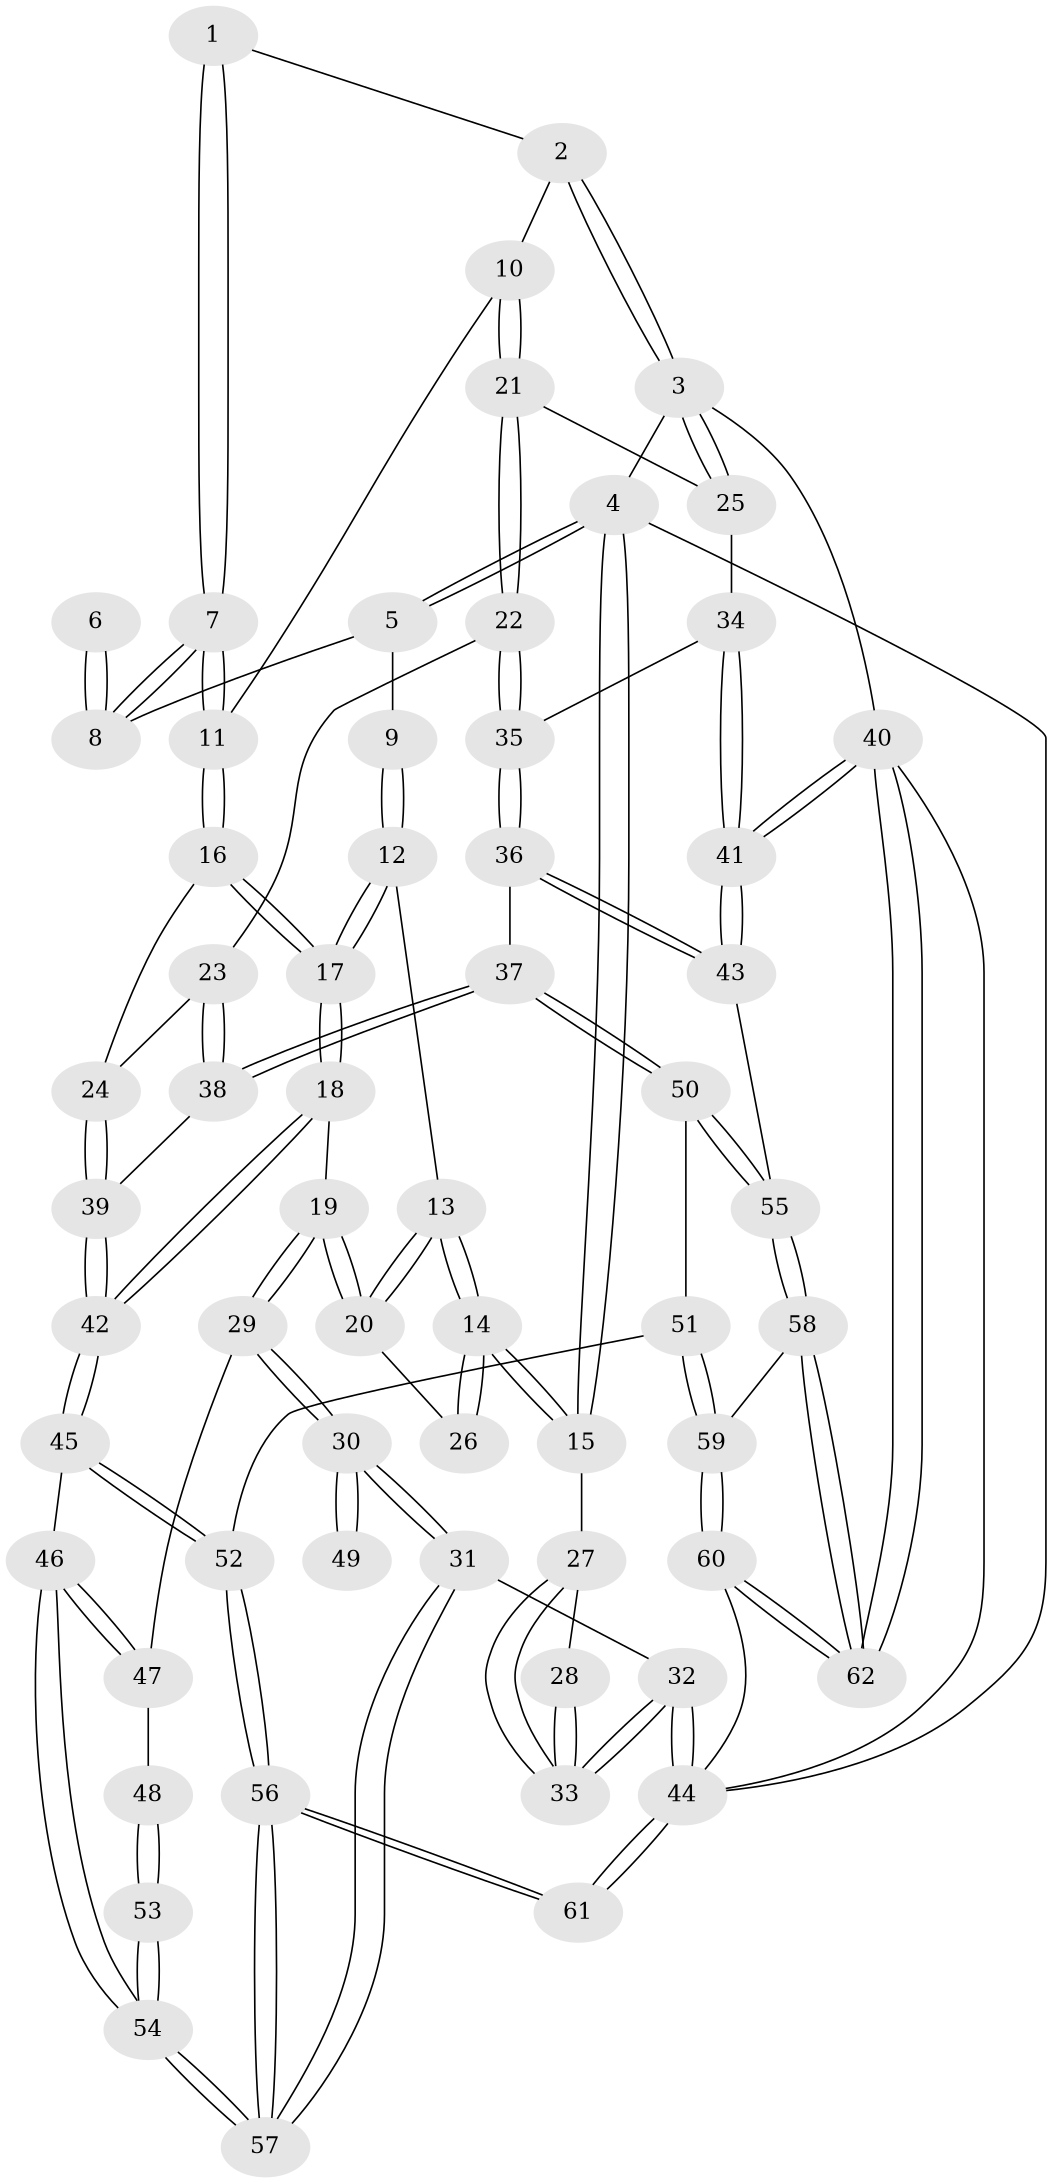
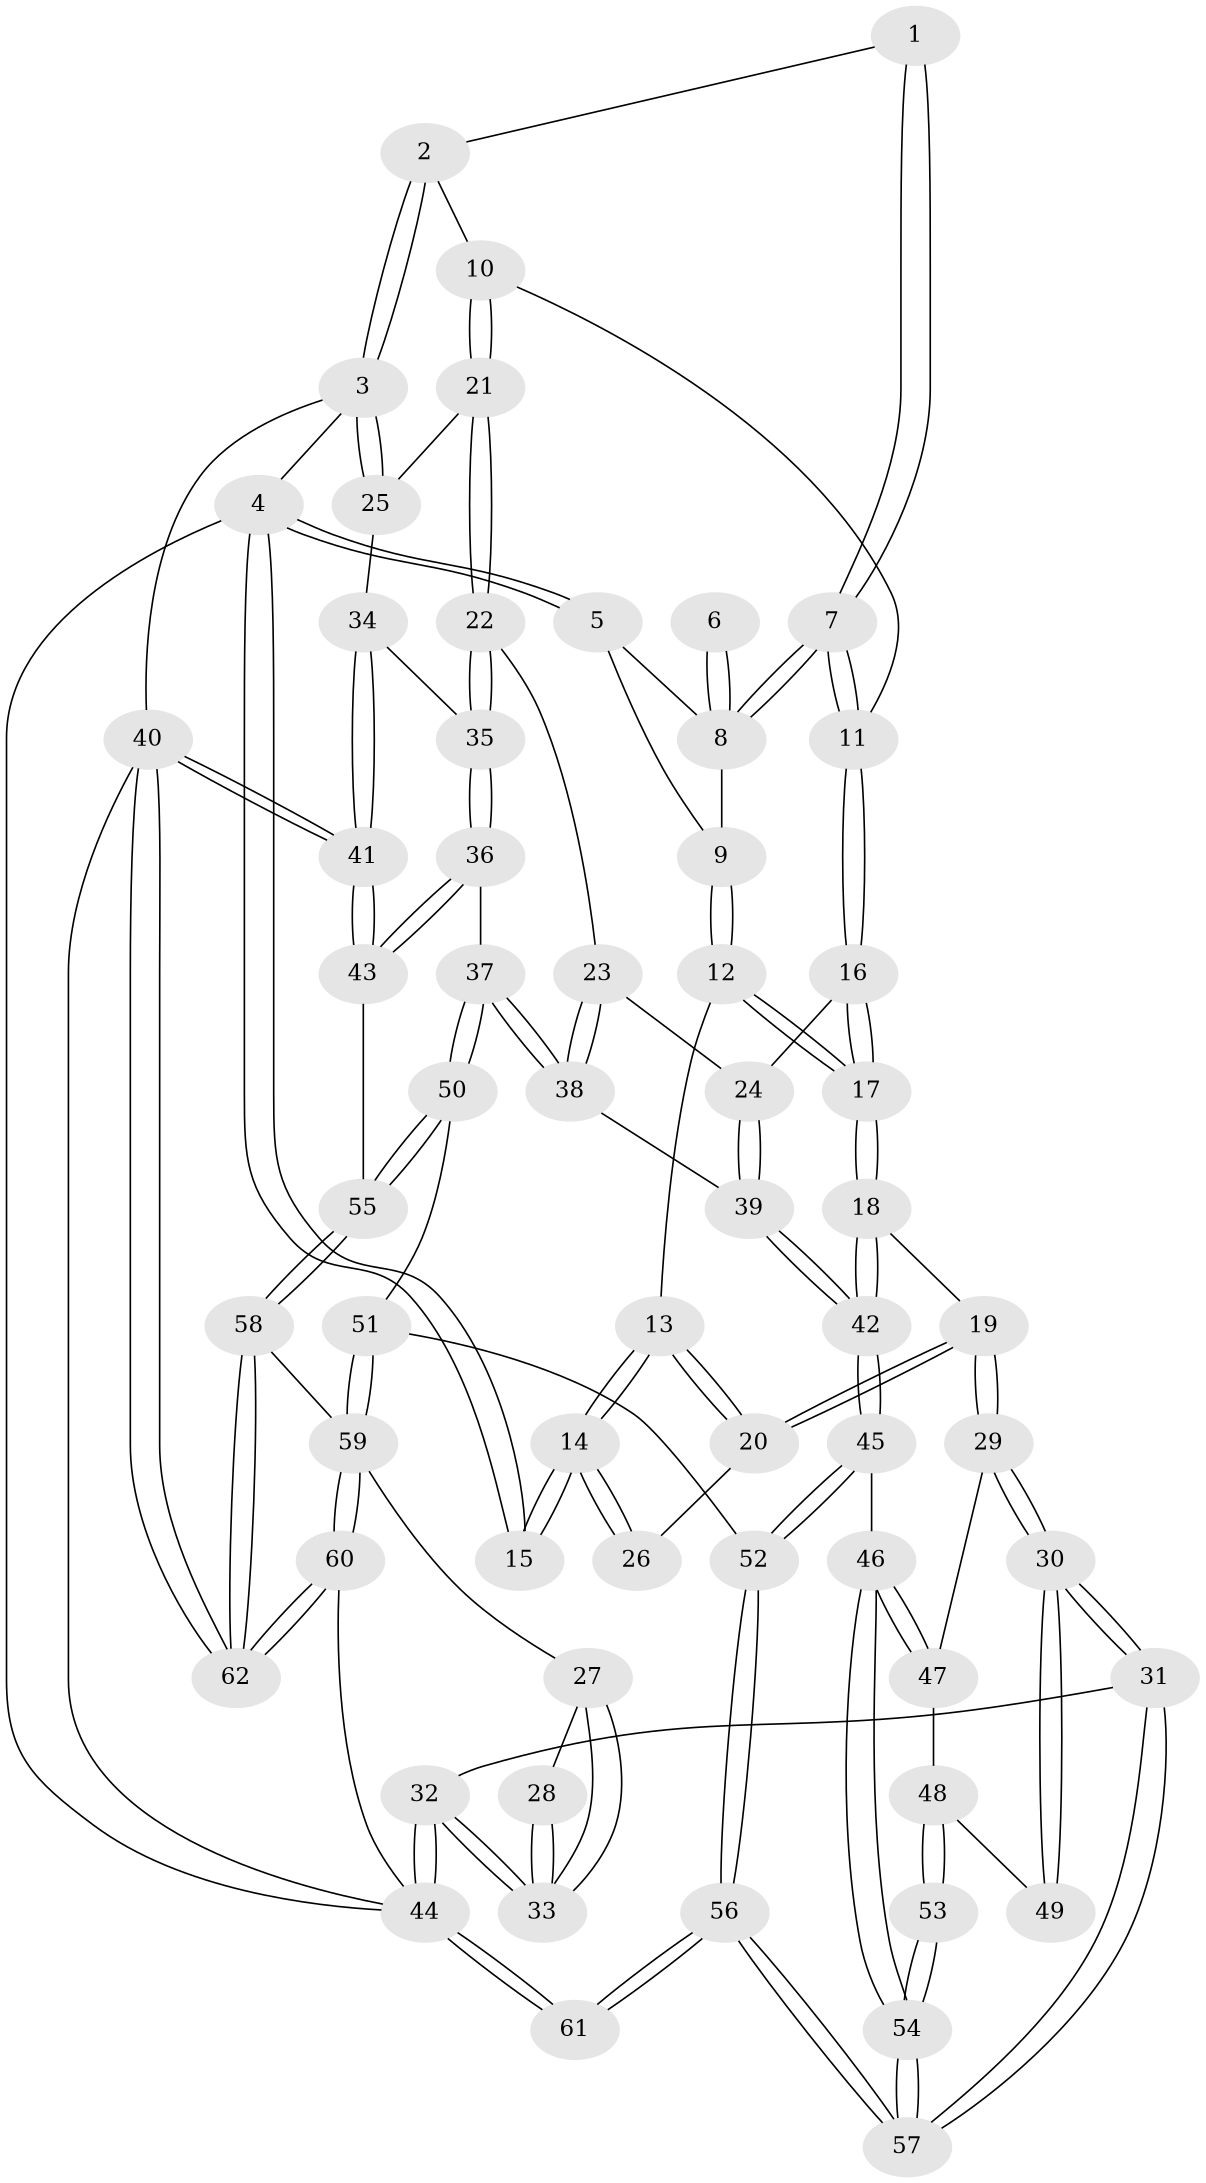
edge "8" -- "9": added
edge "15" -- "27": now "59" -- "27"
edge "48" -- "49": added
